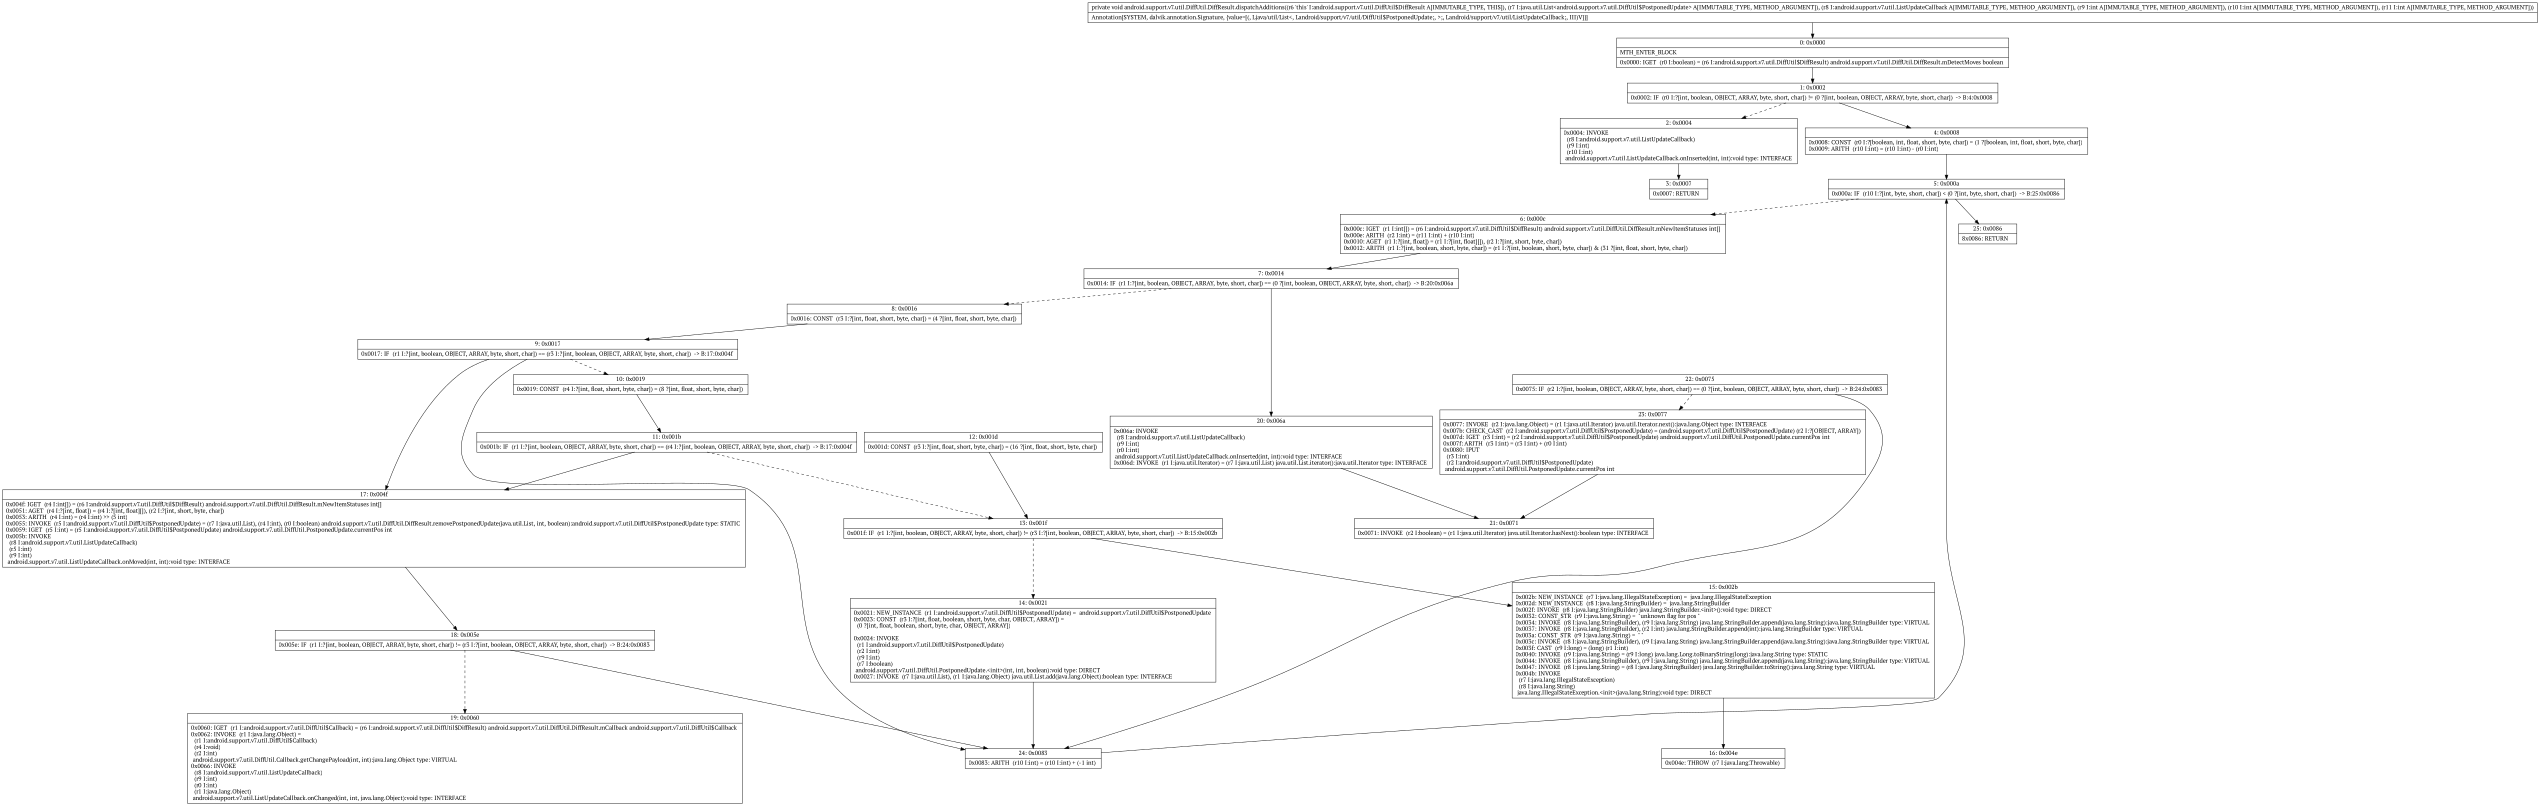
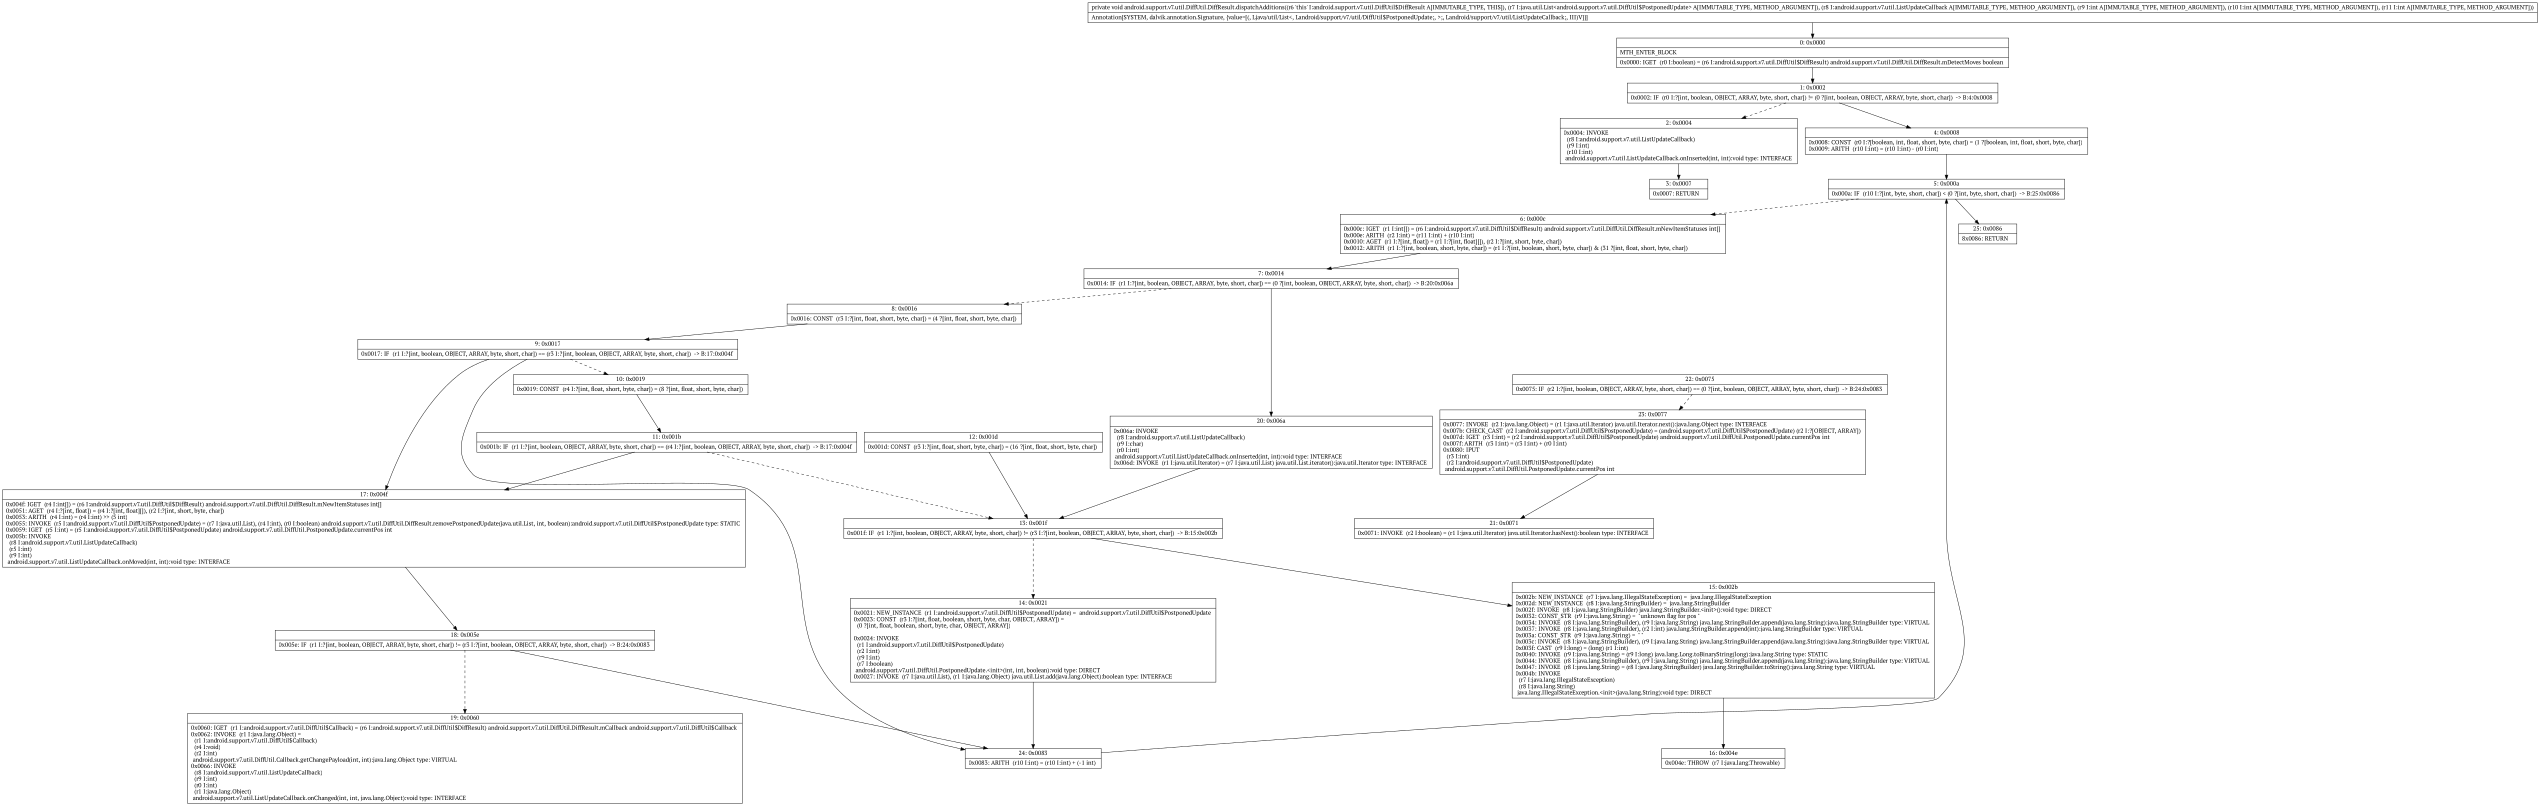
node "20: 0x006a": text "(r9 I:int)" -> "(r9 I:char)"
edge "20: 0x006a" -> "21: 0x0071": now "20: 0x006a" -> "13: 0x001f"
edge "22: 0x0075" -> "24: 0x0083": removed
